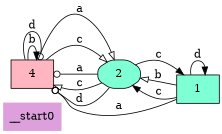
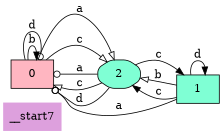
node "4": label "4" -> "0"
node "__start0": label "__start0" -> "__start7"
